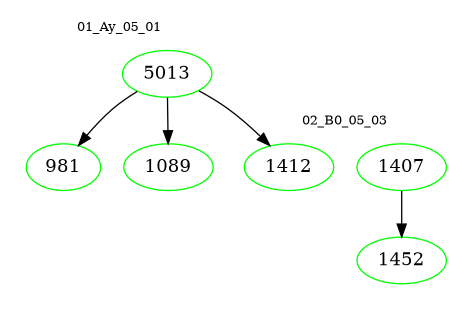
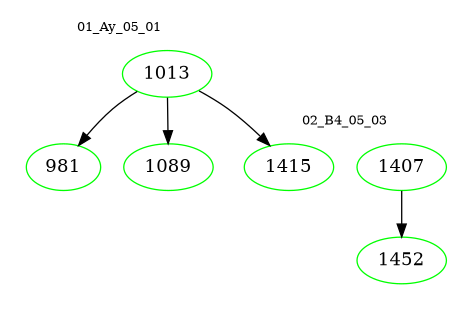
node "5013": label "5013" -> "1013"
cluster "02_B0_05_03": label "02_B0_05_03" -> "02_B4_05_03"
node "1412": label "1412" -> "1415"
